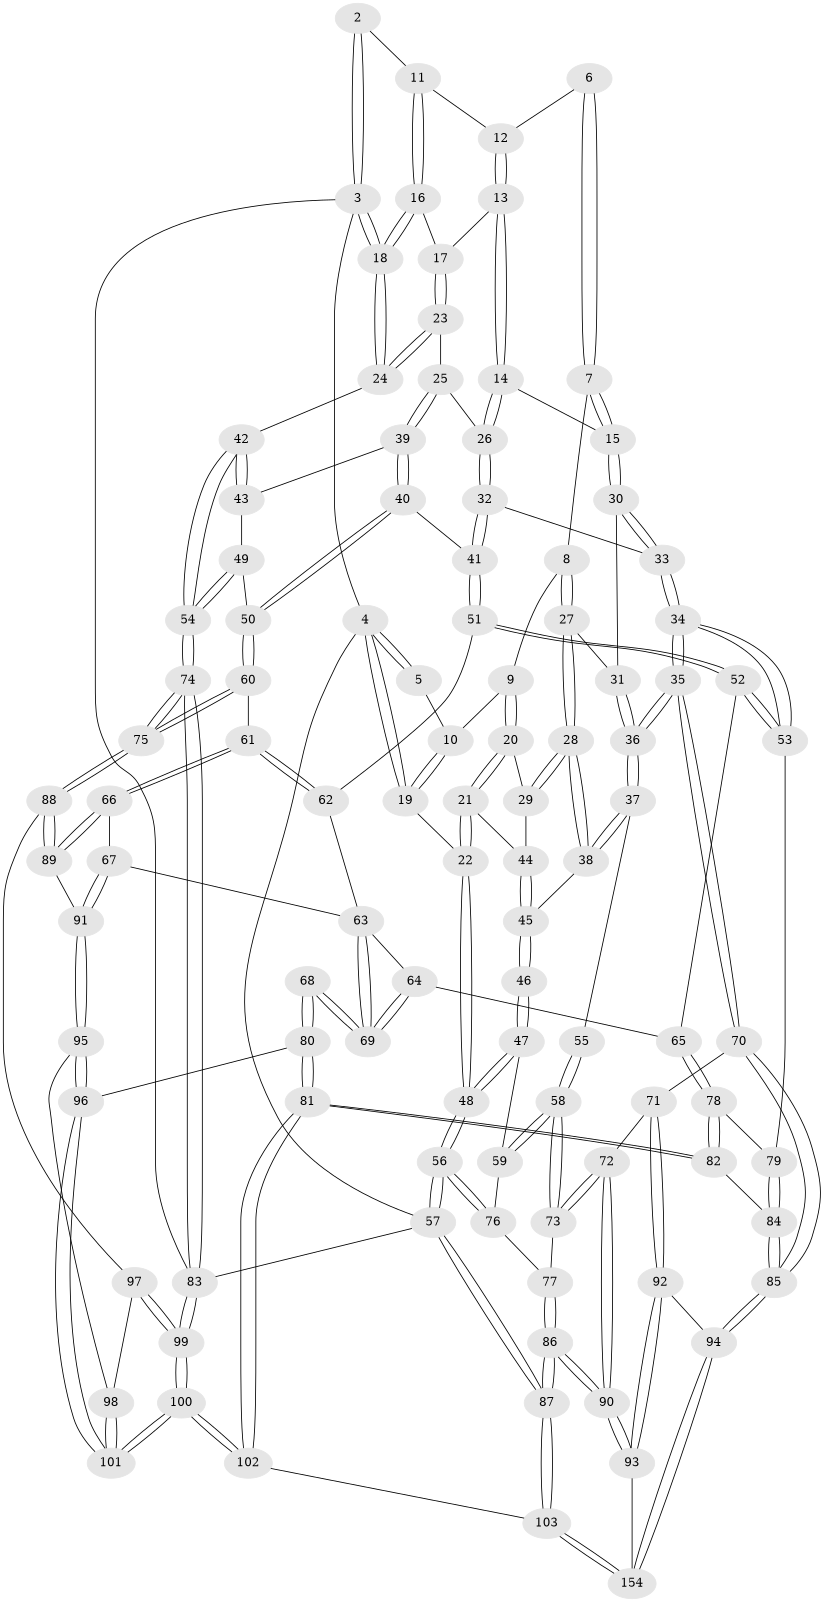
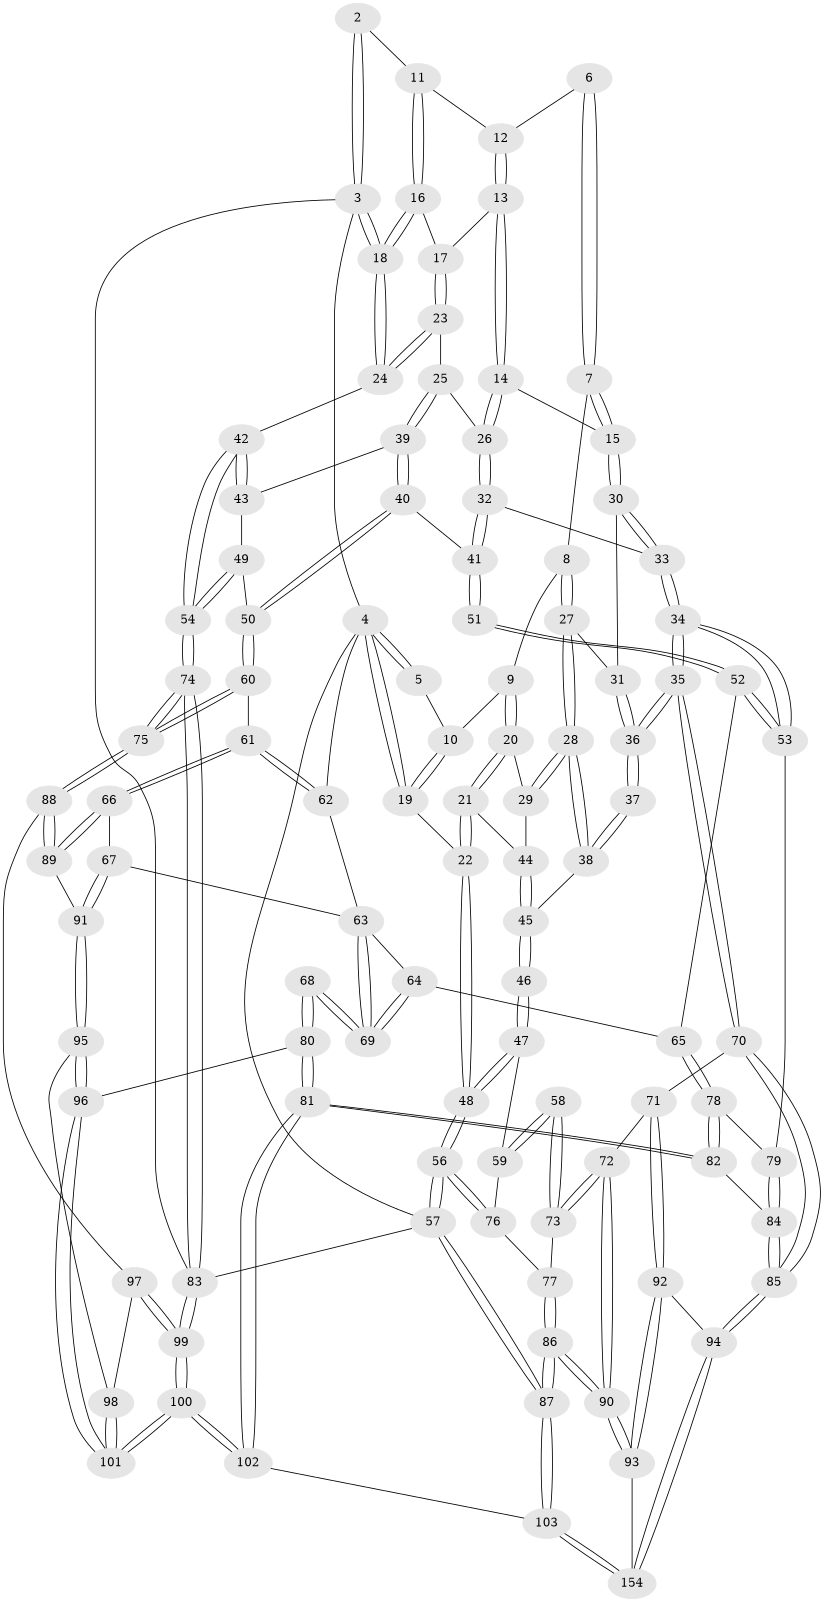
edge "51" -- "62": now "4" -- "62"
node "55": removed
